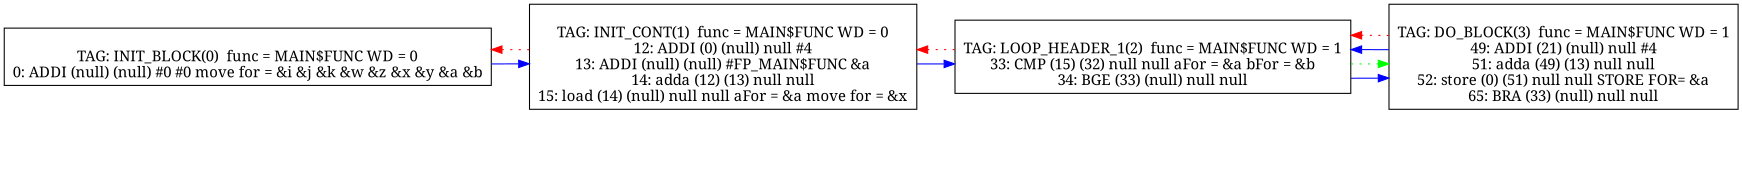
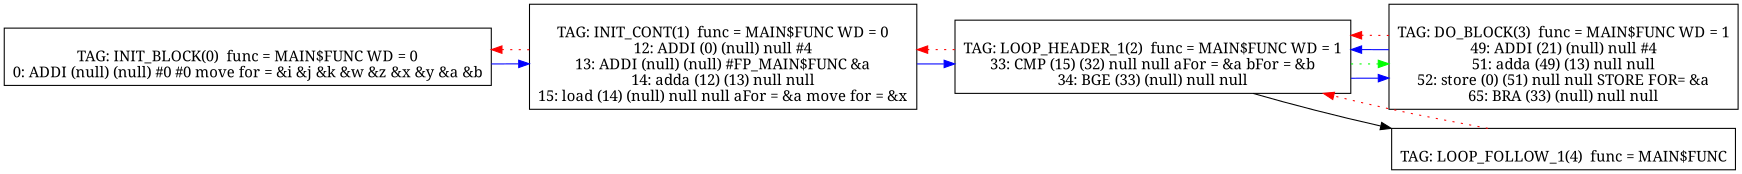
node "TAG: LOOP_FOLLOW_1(4)  func = MAIN$FUNC": added
